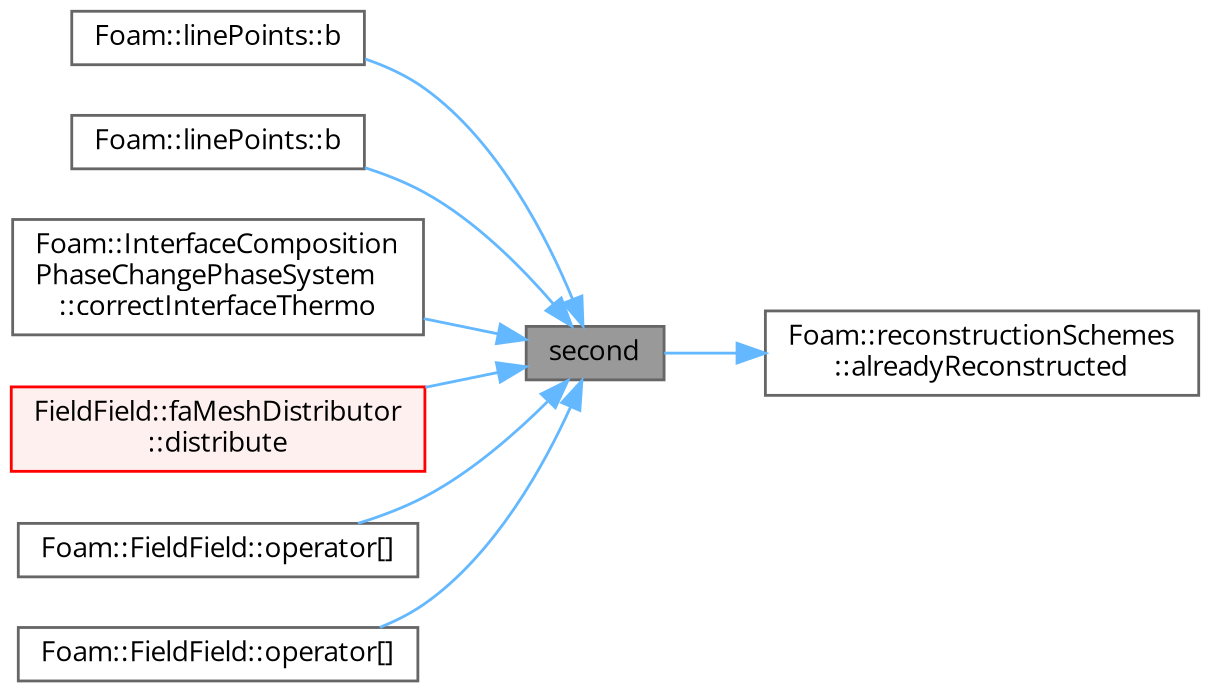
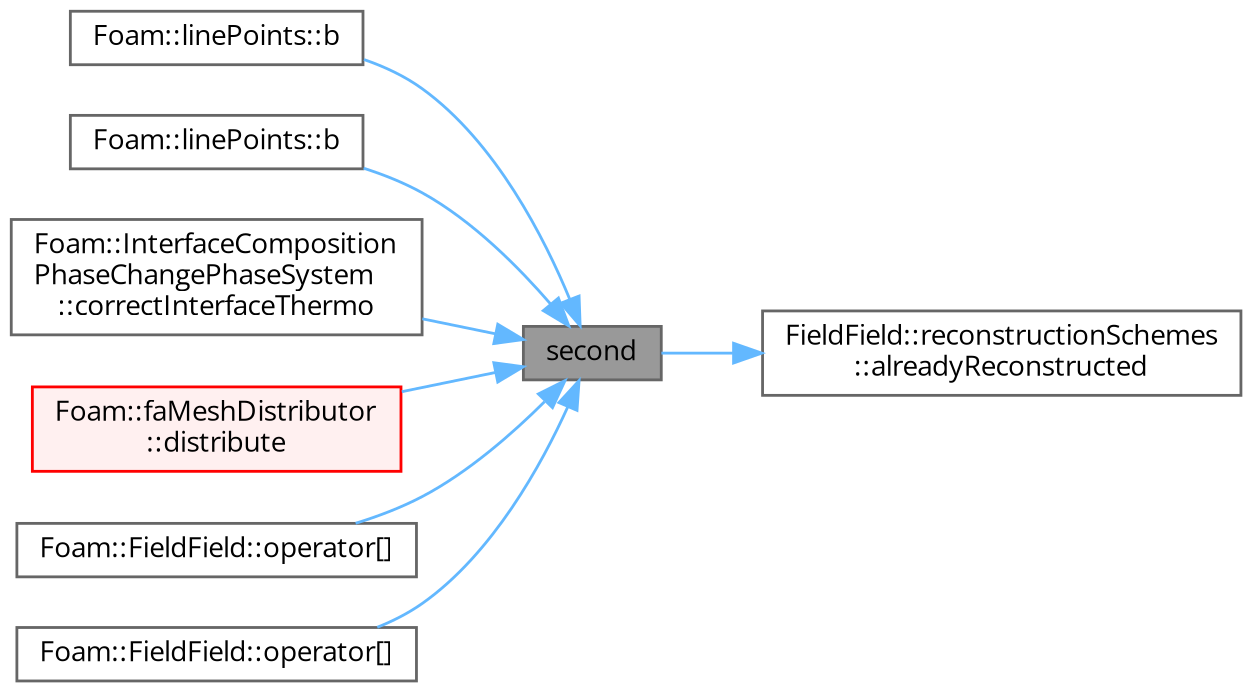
node "Foam::reconstructionSchemes ::alreadyReconstructed": label "Foam::reconstructionSchemes ::alreadyReconstructed" -> "FieldField::reconstructionSchemes ::alreadyReconstructed"
node "FieldField::faMeshDistributor ::distribute": label "FieldField::faMeshDistributor ::distribute" -> "Foam::faMeshDistributor ::distribute"
